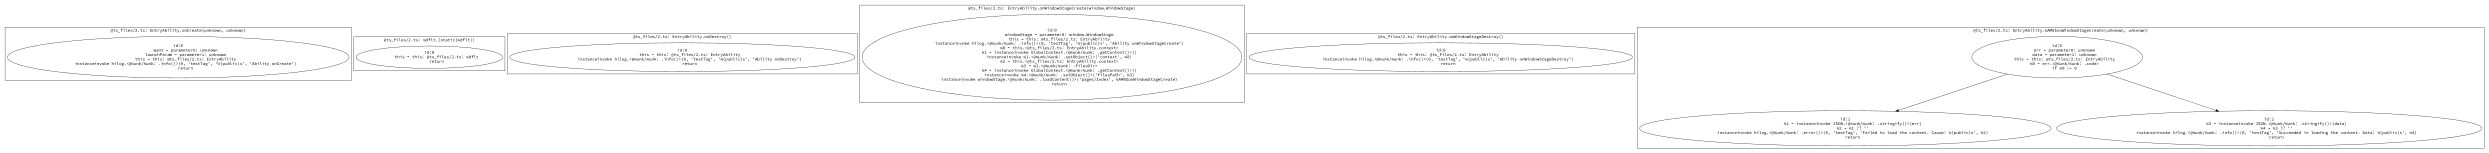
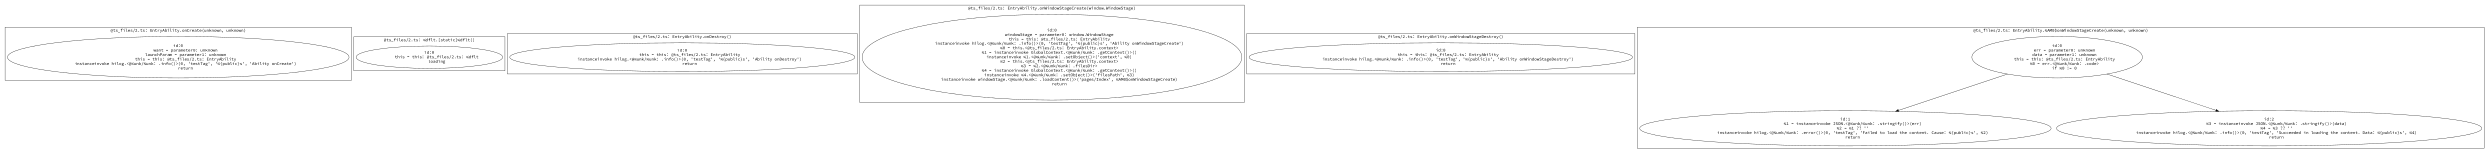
node "id:0 this = this: @ts_files/2.ts: %dflt return": label "id:0 this = this: @ts_files/2.ts: %dflt return" -> "id:0 this = this: @ts_files/2.ts: %dflt loading"
